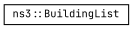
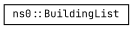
node "ns3::BuildingList": label "ns3::BuildingList" -> "ns0::BuildingList"
